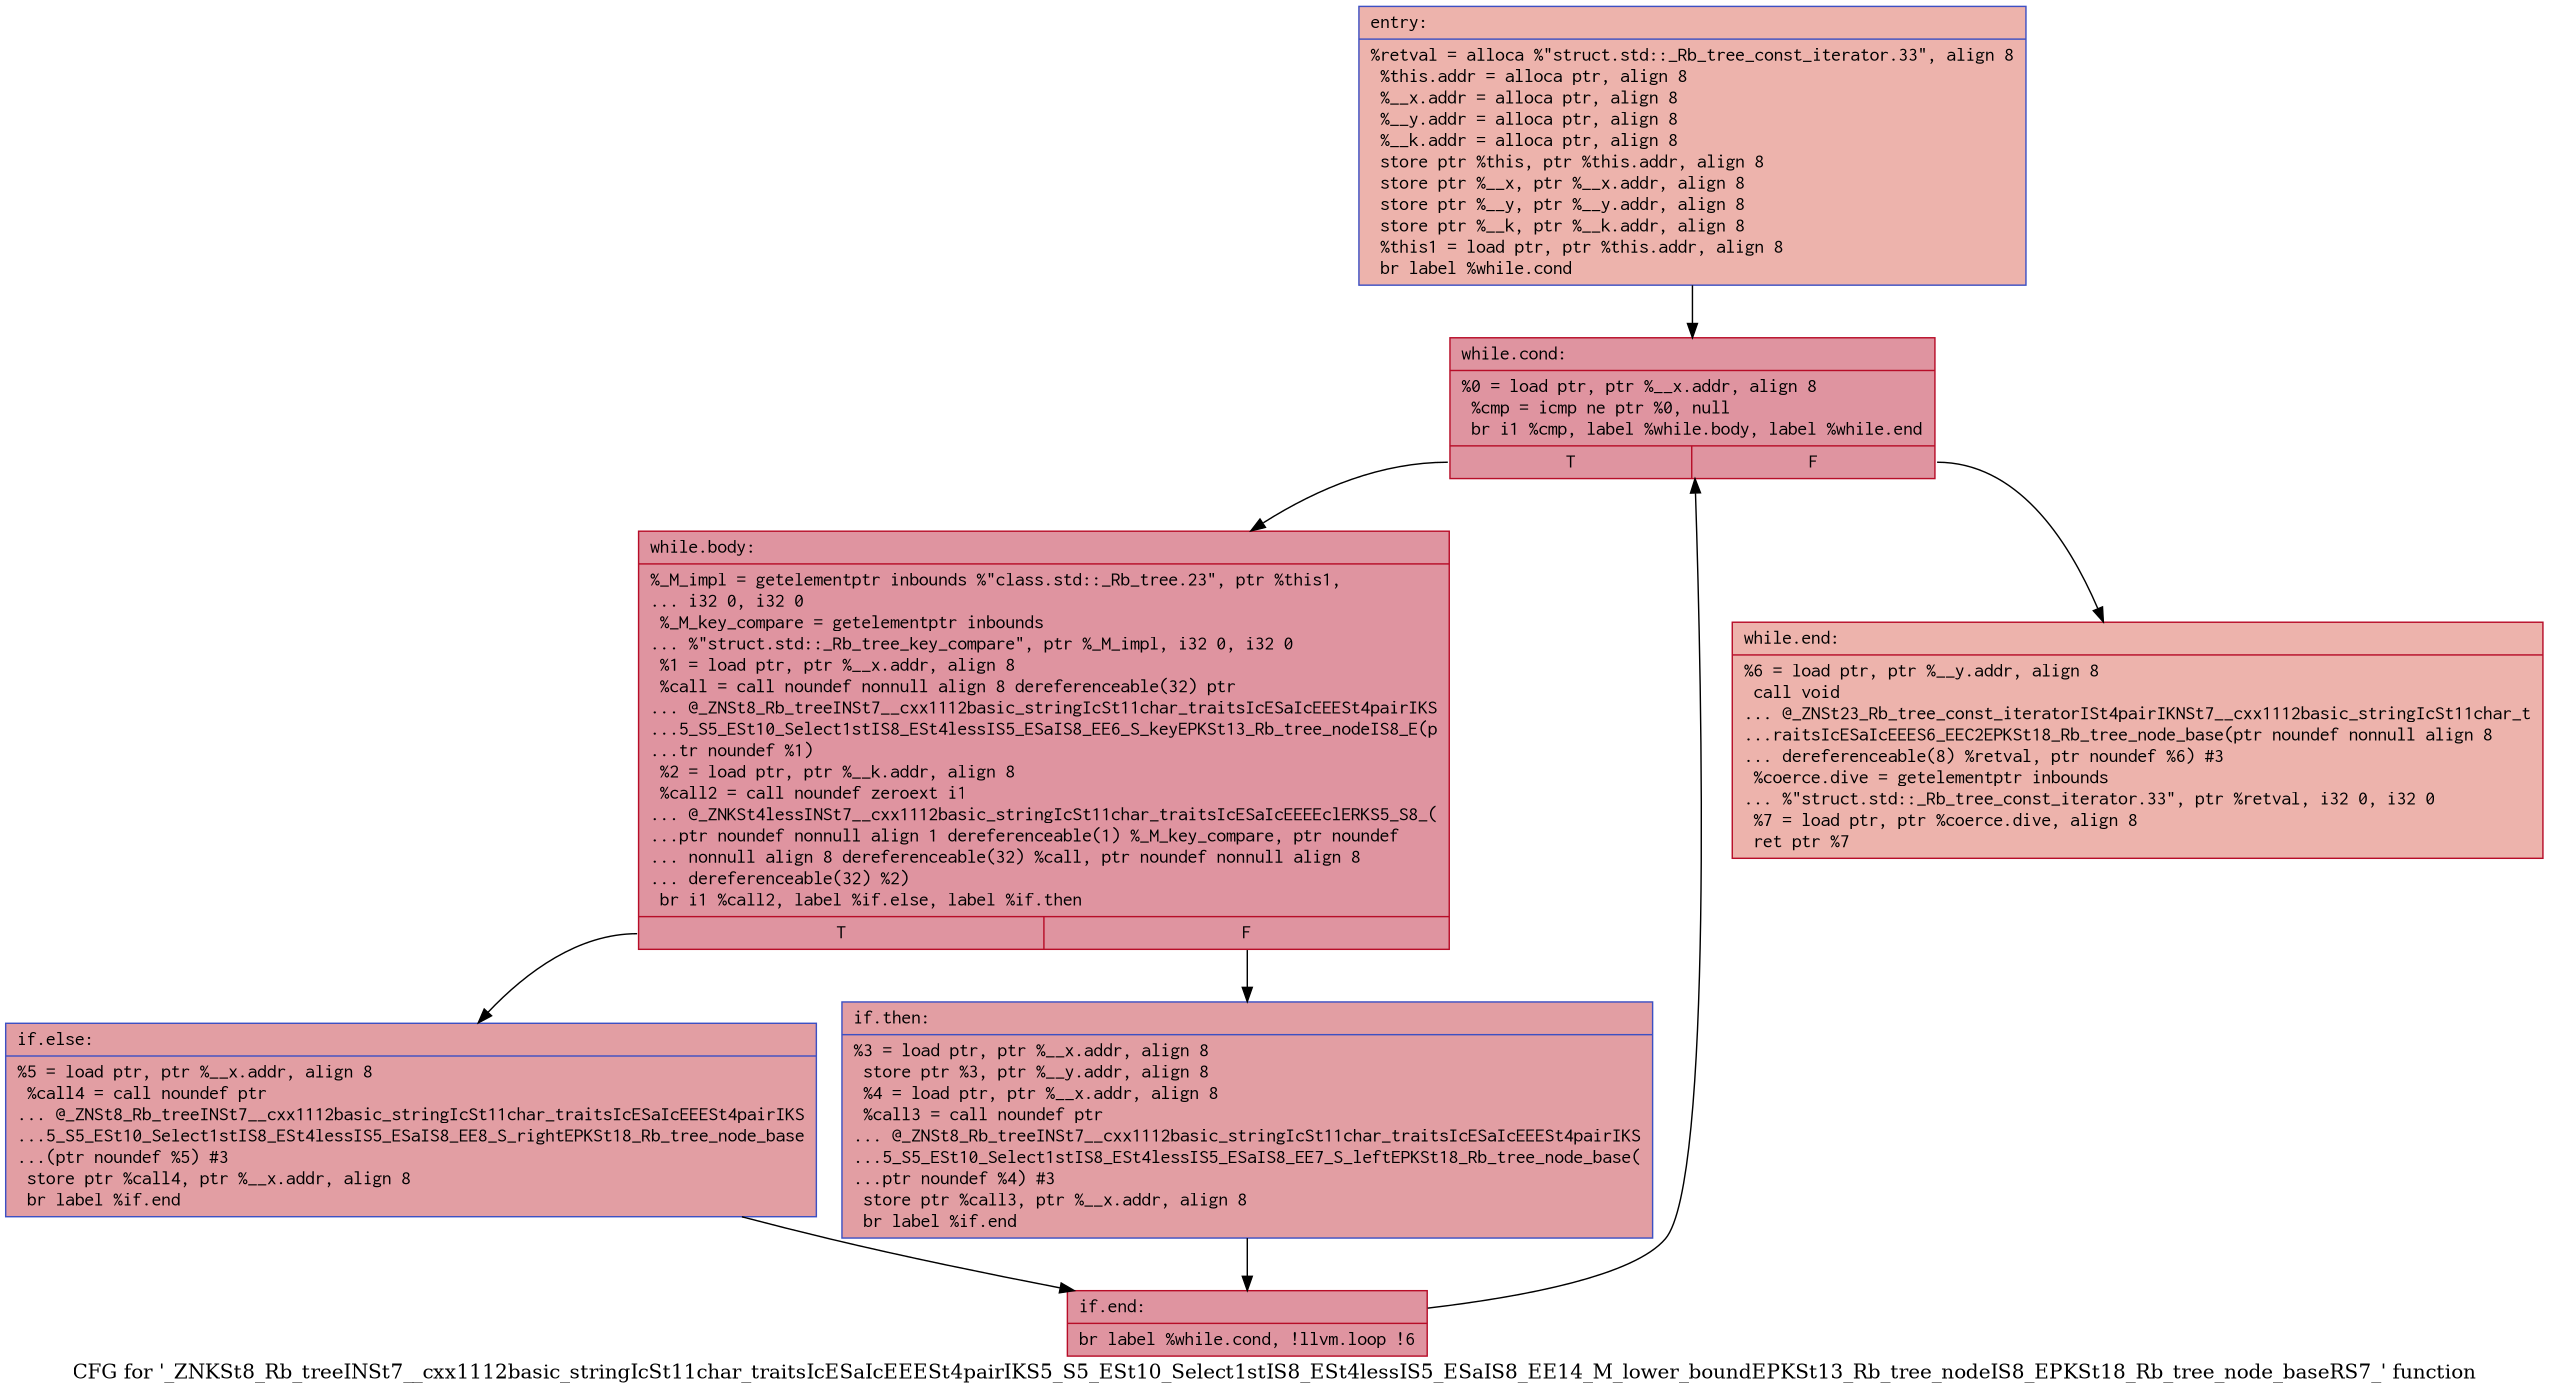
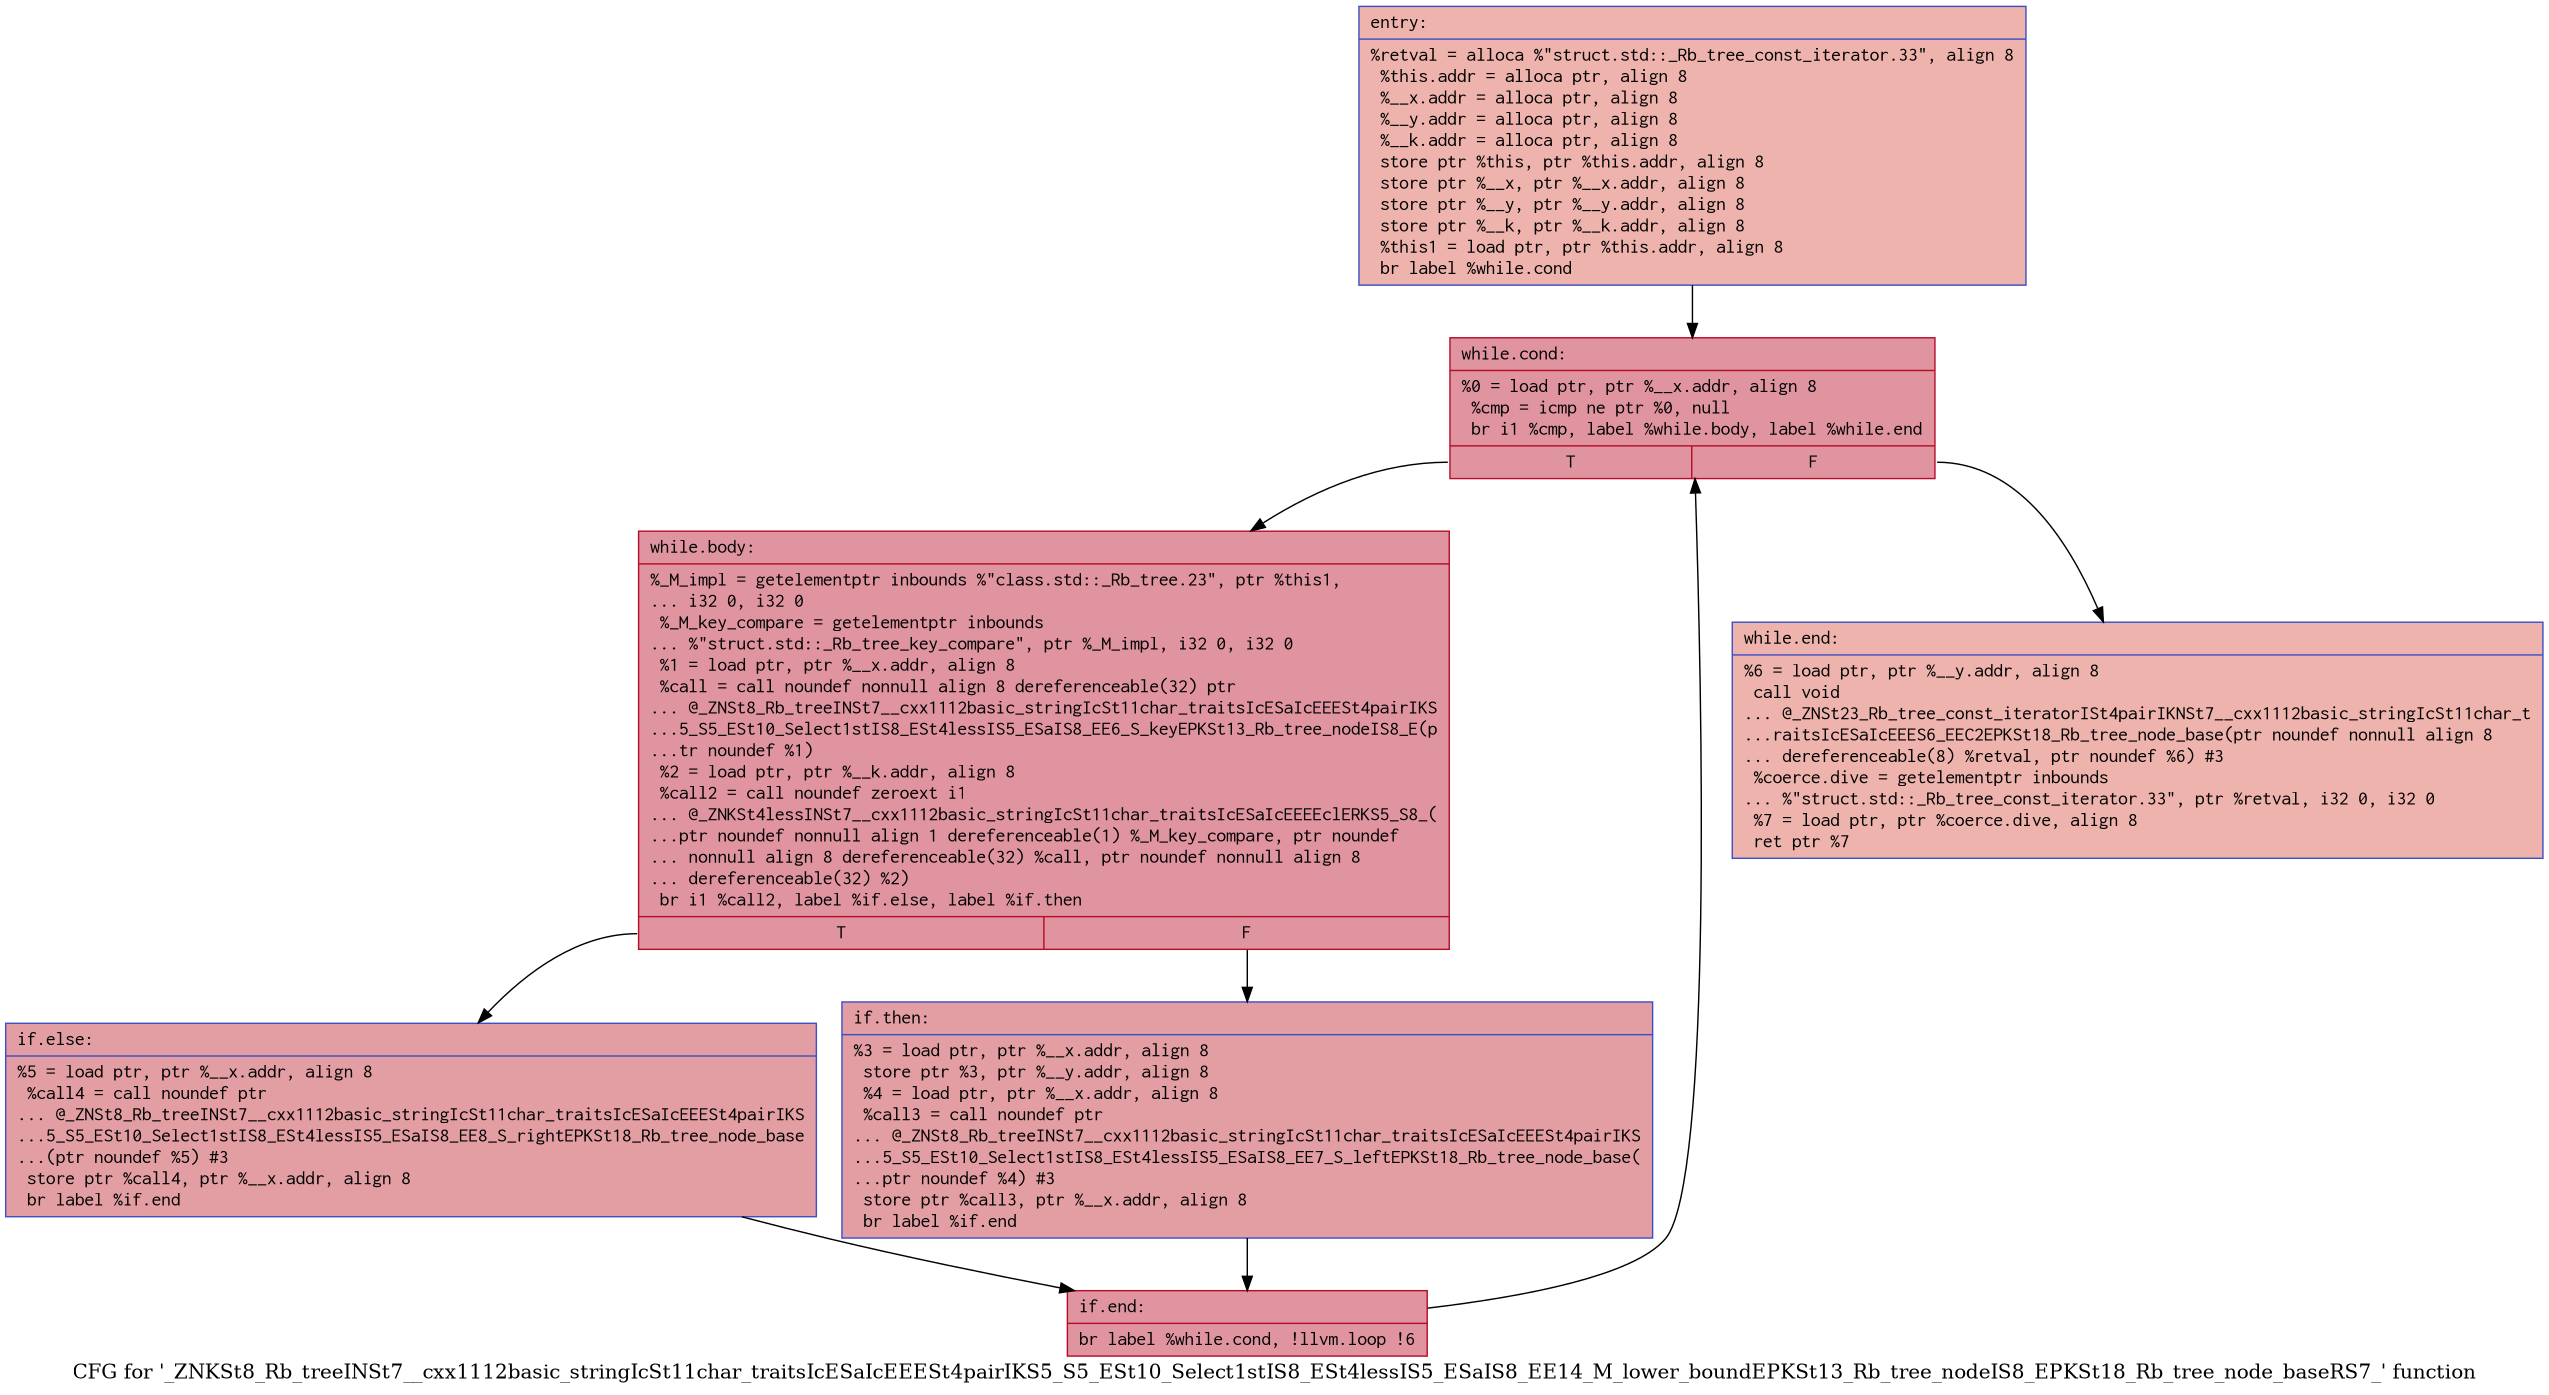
node "while.end:": color #b70d28ff -> #3d50c3ff
